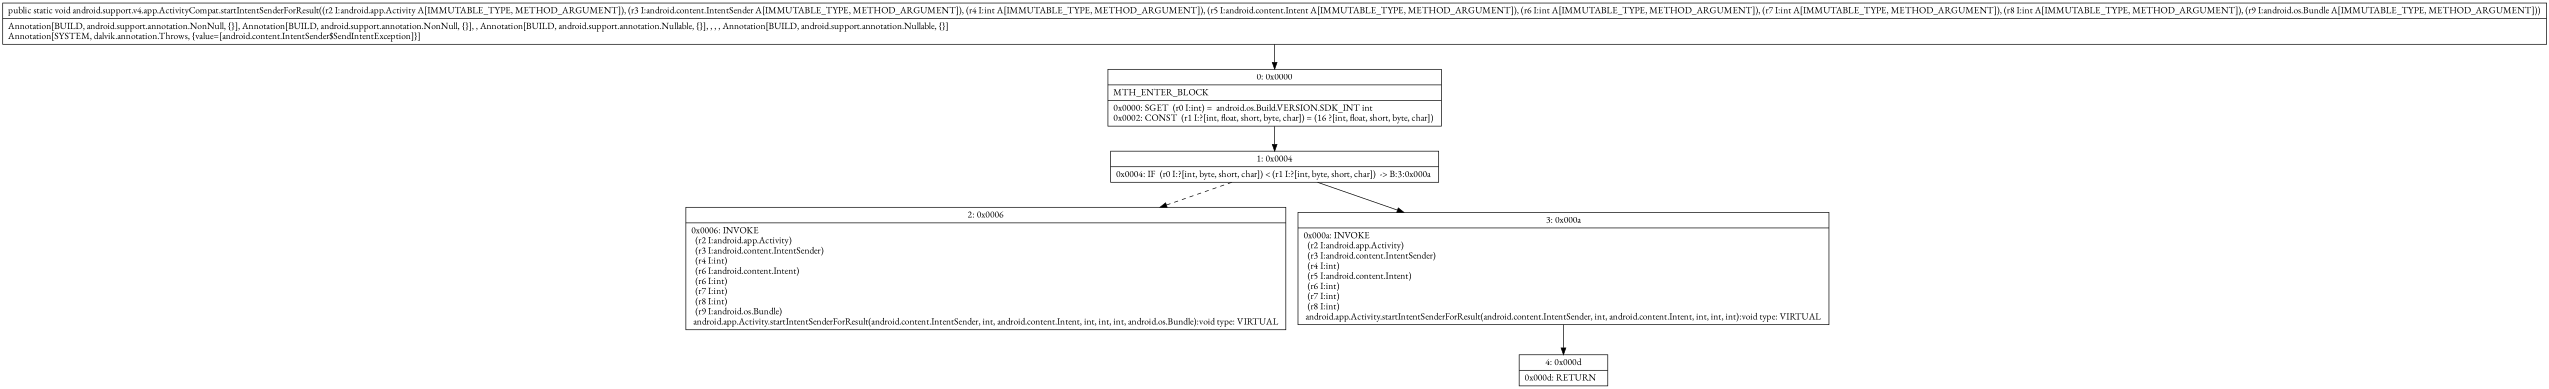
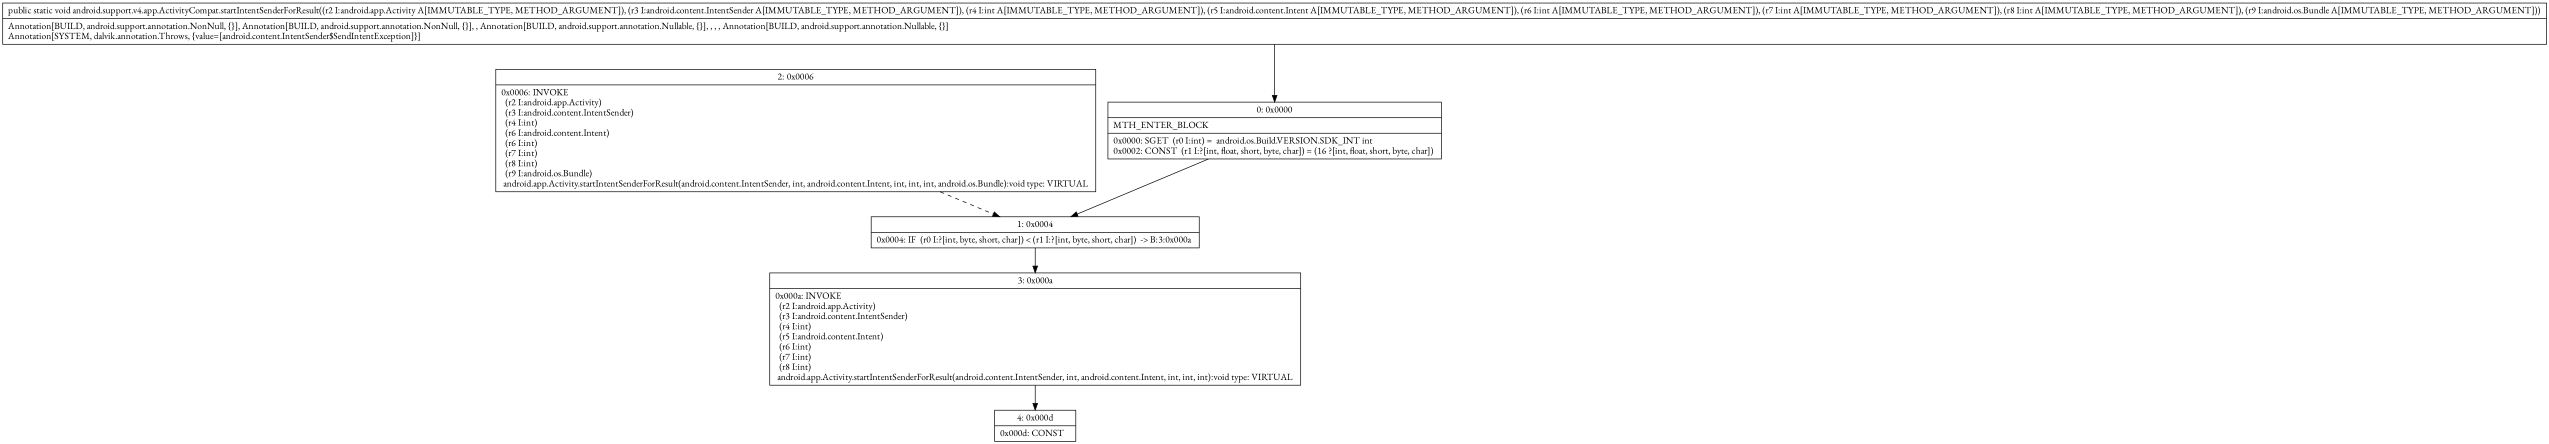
edge "1: 0x0004" -> "2: 0x0006": reversed
node "4: 0x000d": text "0x000d: RETURN" -> "0x000d: CONST"
